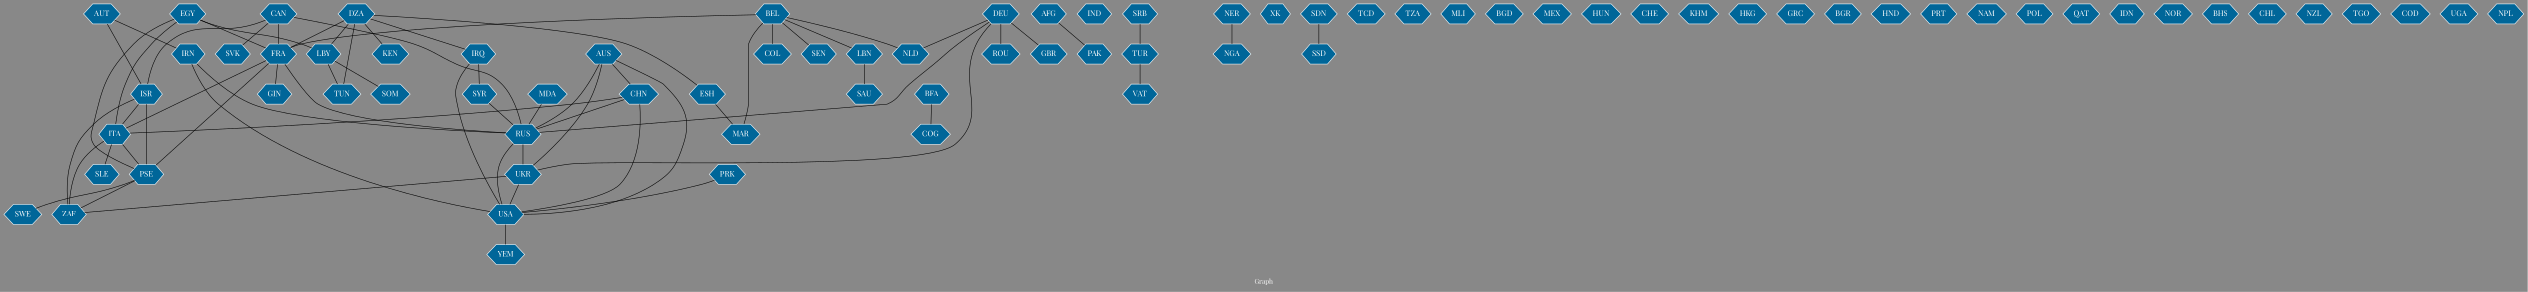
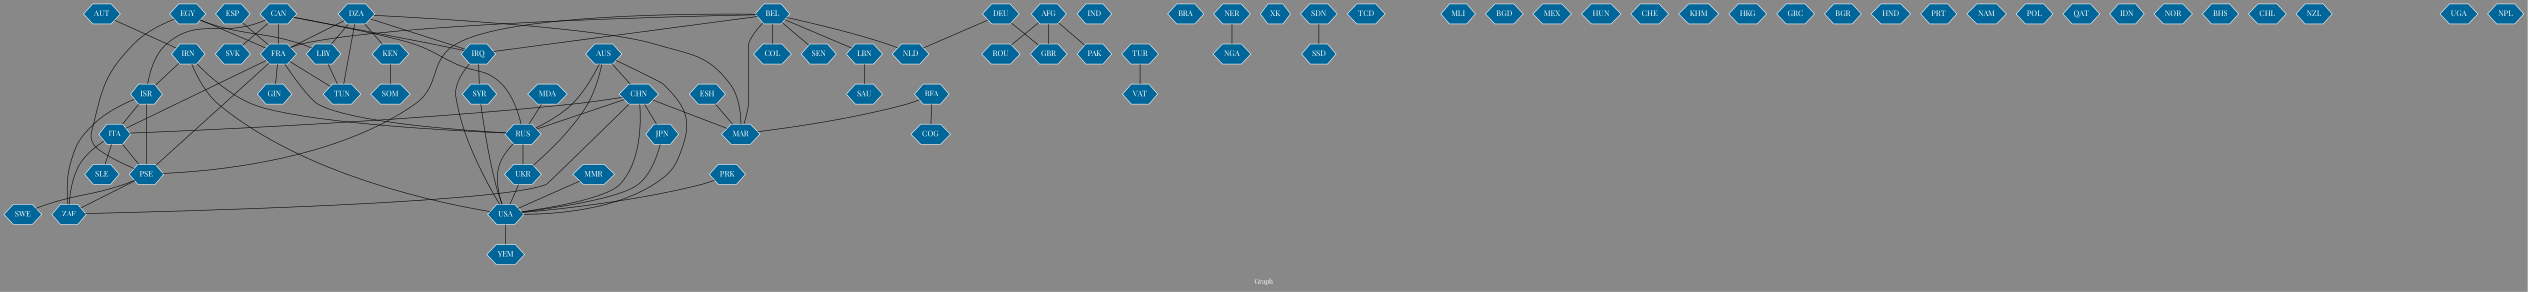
node "ESP": added
node "SRB": removed
node "BRA": added
node "TZA": removed
node "TGO": removed
node "COD": removed
edge "DZA" -- "ESH": now "DZA" -- "MAR"
edge "BEL" -- "IRQ": added
edge "DEU" -- "ROU": now "AFG" -- "ROU"
edge "AFG" -- "GBR": added
edge "CAN" -- "IRQ": added
edge "AUT" -- "ISR": now "IRN" -- "ISR"
edge "EGY" -- "ITA": removed
edge "BEL" -- "PSE": added
edge "FRA" -- "TUN": added
edge "LBY" -- "SOM": now "KEN" -- "SOM"
edge "DEU" -- "RUS": removed
edge "CHN" -- "MAR": added
edge "SYR" -- "RUS": now "SYR" -- "USA"
edge "BFA" -- "MAR": added
node "JPN": added
edge "DEU" -- "UKR": removed
node "MMR": added
edge "UKR" -- "ZAF": now "CHN" -- "ZAF"
